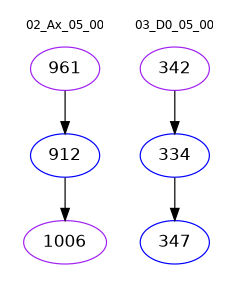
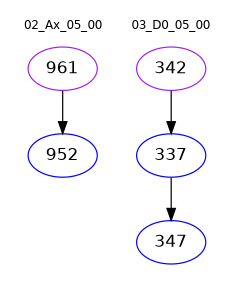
node "912": label "912" -> "952"
node "334": label "334" -> "337"
node "1006": removed
